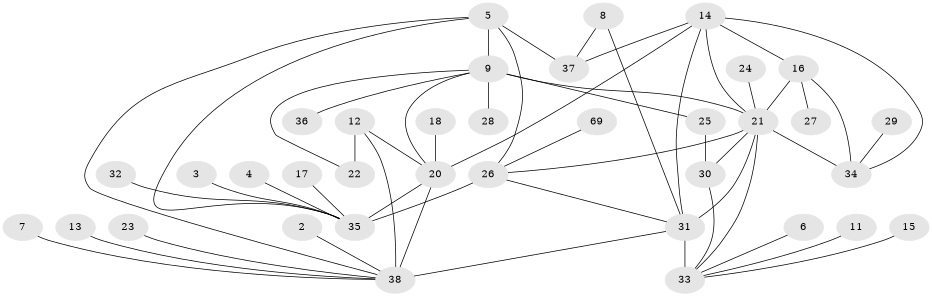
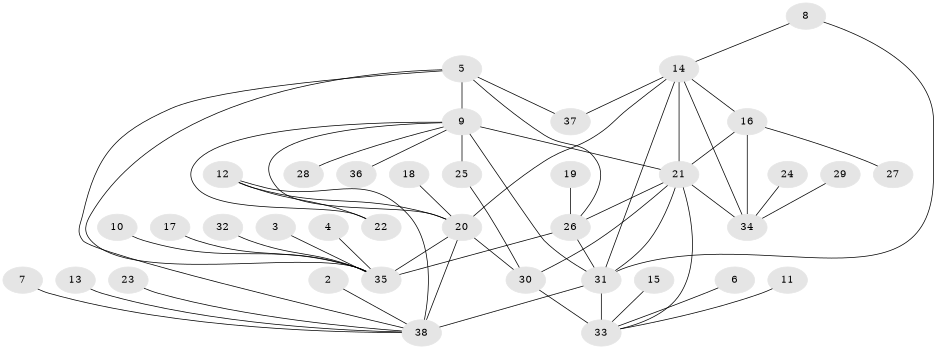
edge "8" -- "37": now "8" -- "14"
edge "24" -- "21": now "24" -- "34"
node "69": label "69" -> "19"
edge "9" -- "31": added
node "10": added
edge "20" -- "30": added
